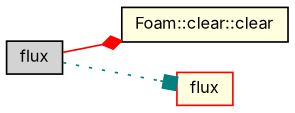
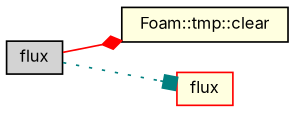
node "Foam::clear::clear": label "Foam::clear::clear" -> "Foam::tmp::clear"
